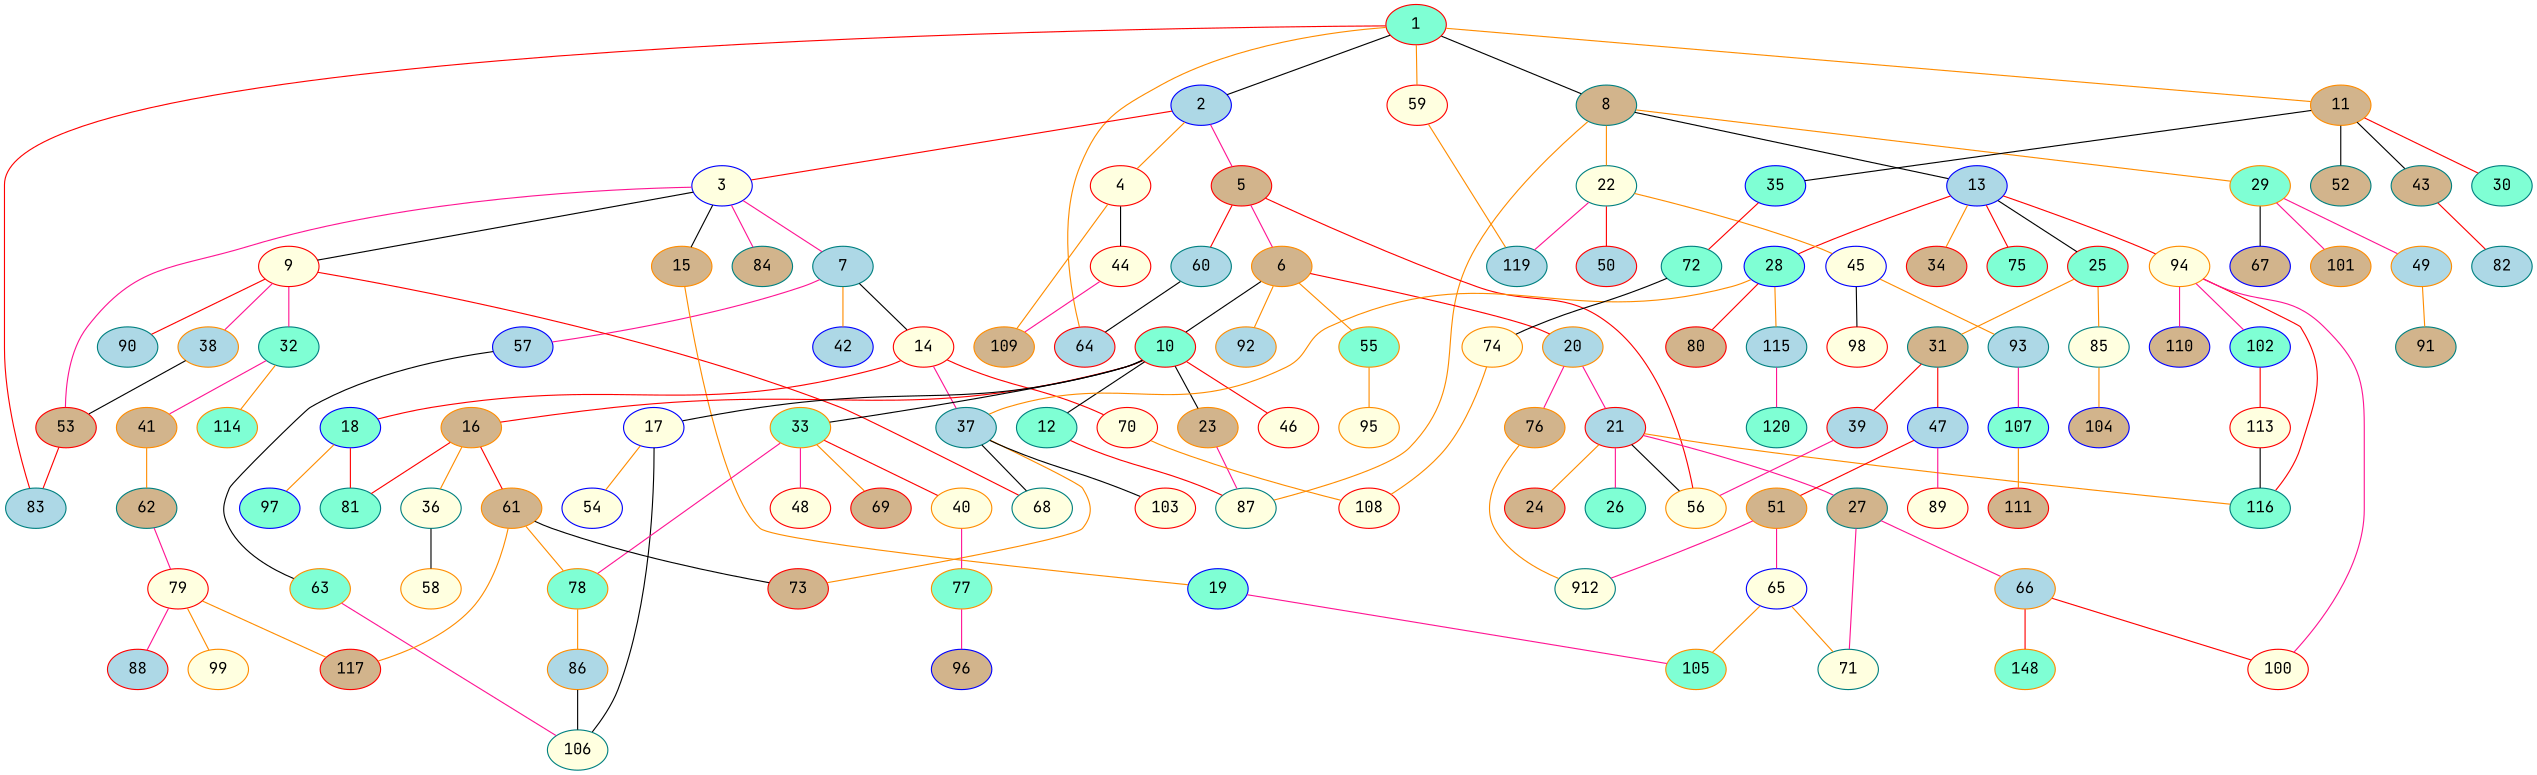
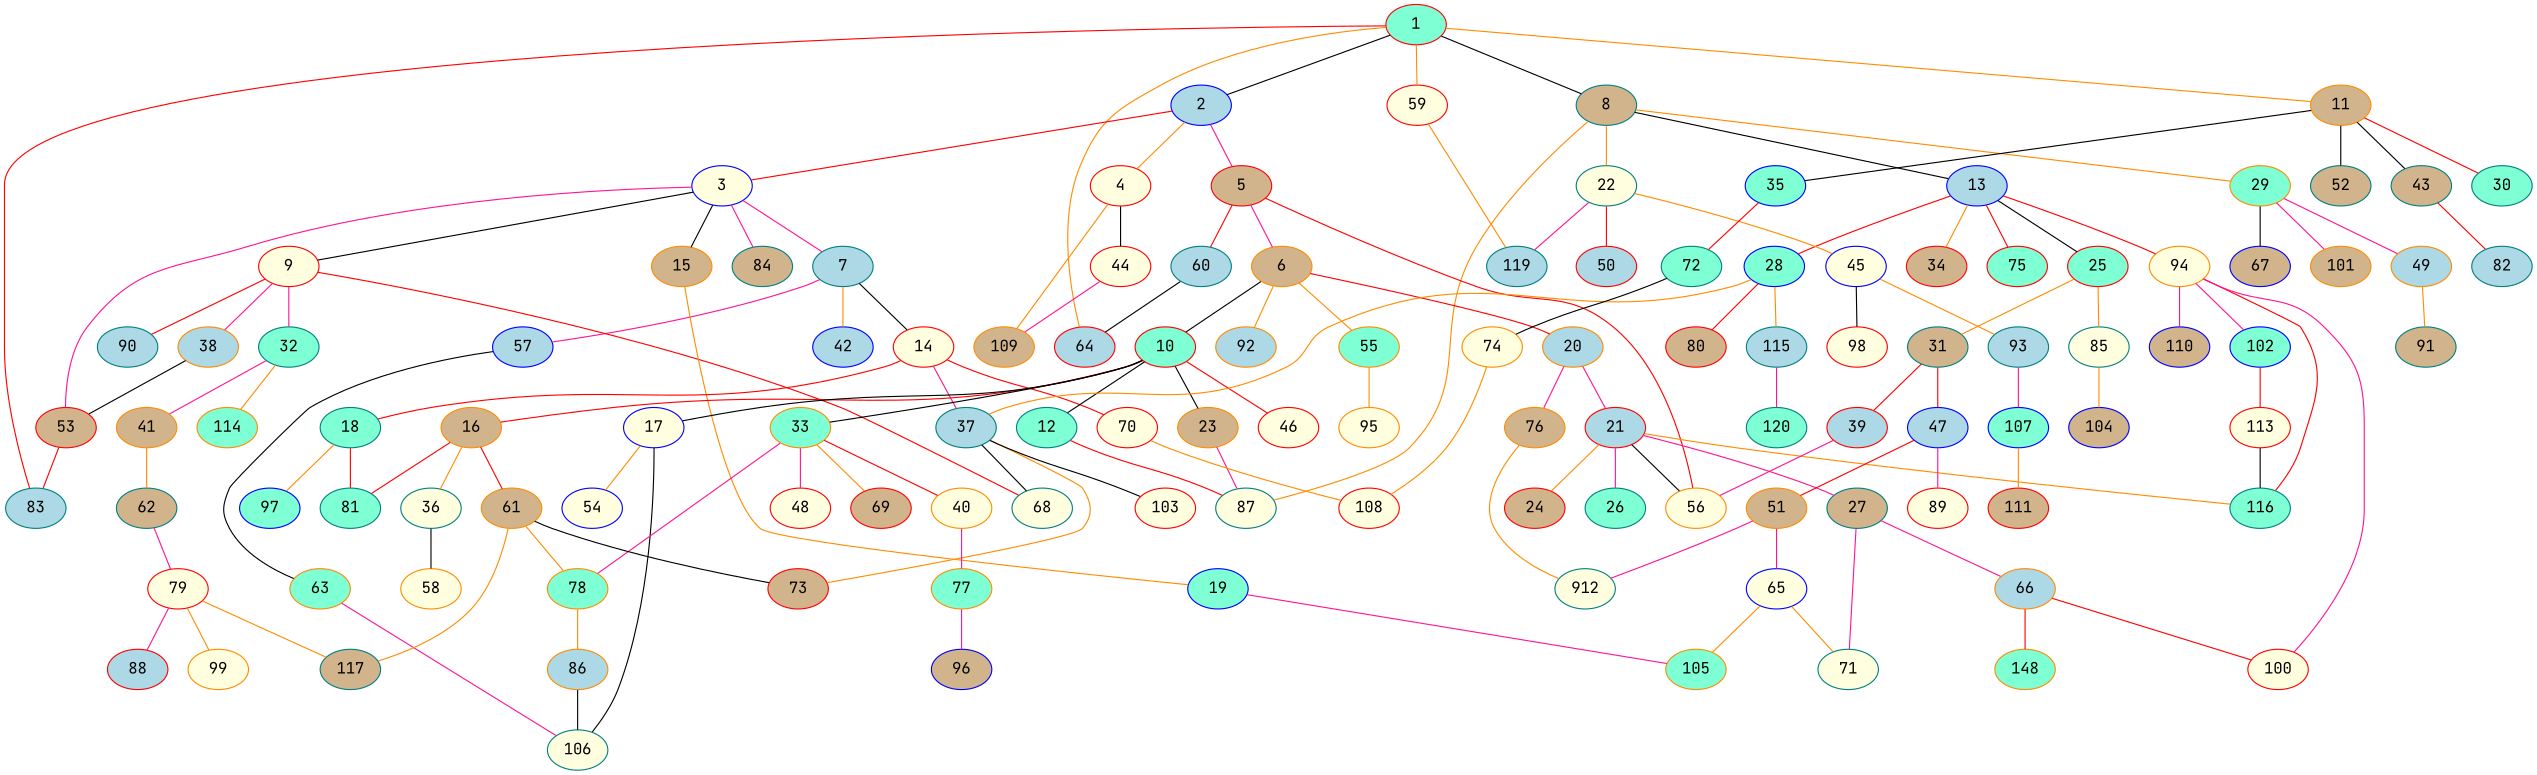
node "18": color blue -> teal
node "117": color red -> teal
